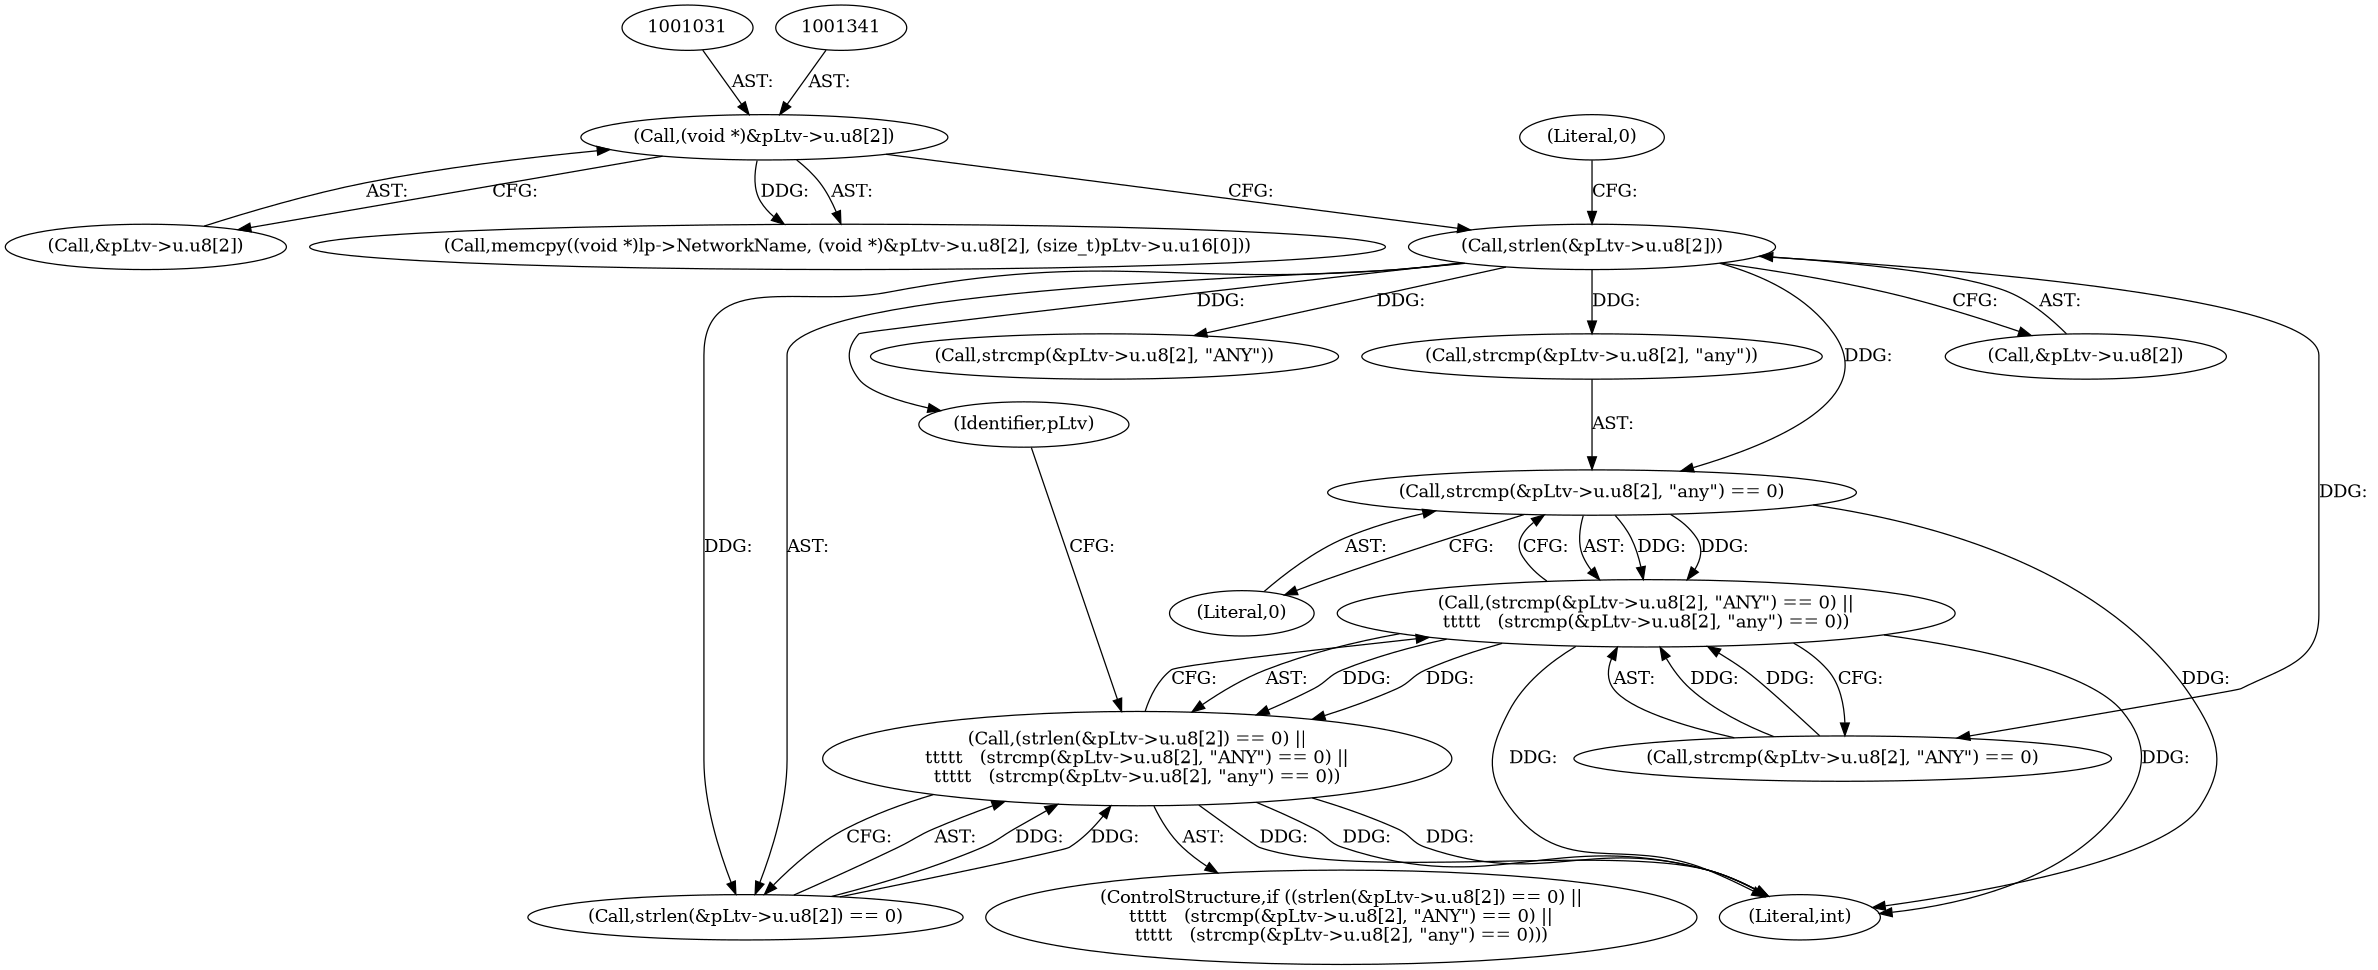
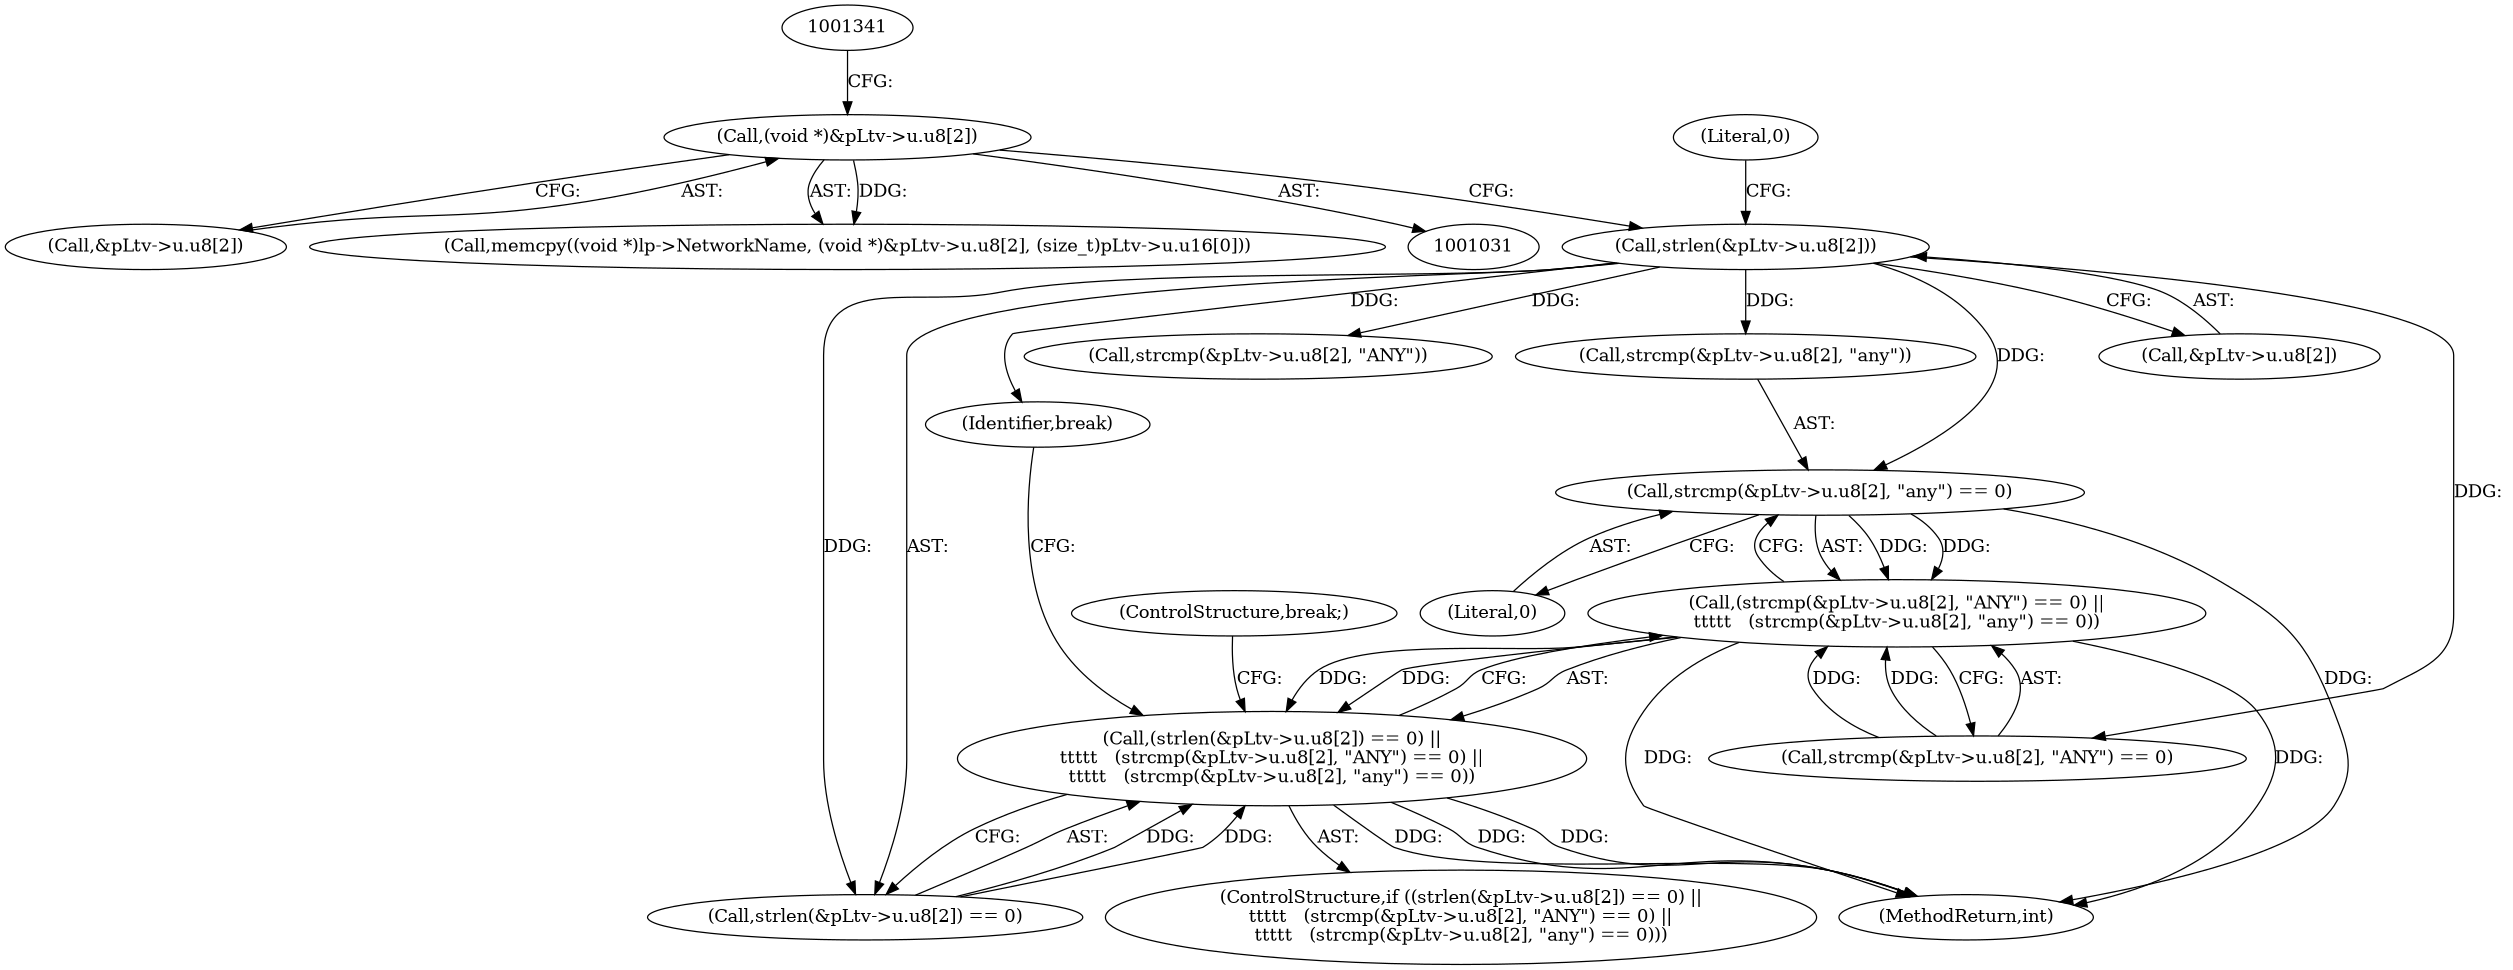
edge "1001031" -> "(Call,(void *)&pLtv->u.u8[2])": reversed
edge "1001341" -> "(Call,(void *)&pLtv->u.u8[2])": label "AST: " -> "CFG: "
node "(Identifier,pLtv)": label "(Identifier,pLtv)" -> "(Identifier,break)"
node "(ControlStructure,break;)": added
node "(Literal,int)": label "(Literal,int)" -> "(MethodReturn,int)"
